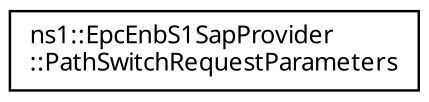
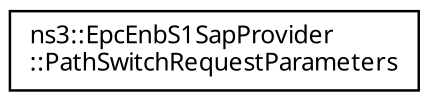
node "ns1::EpcEnbS1SapProvider ::PathSwitchRequestParameters": label "ns1::EpcEnbS1SapProvider ::PathSwitchRequestParameters" -> "ns3::EpcEnbS1SapProvider ::PathSwitchRequestParameters"
